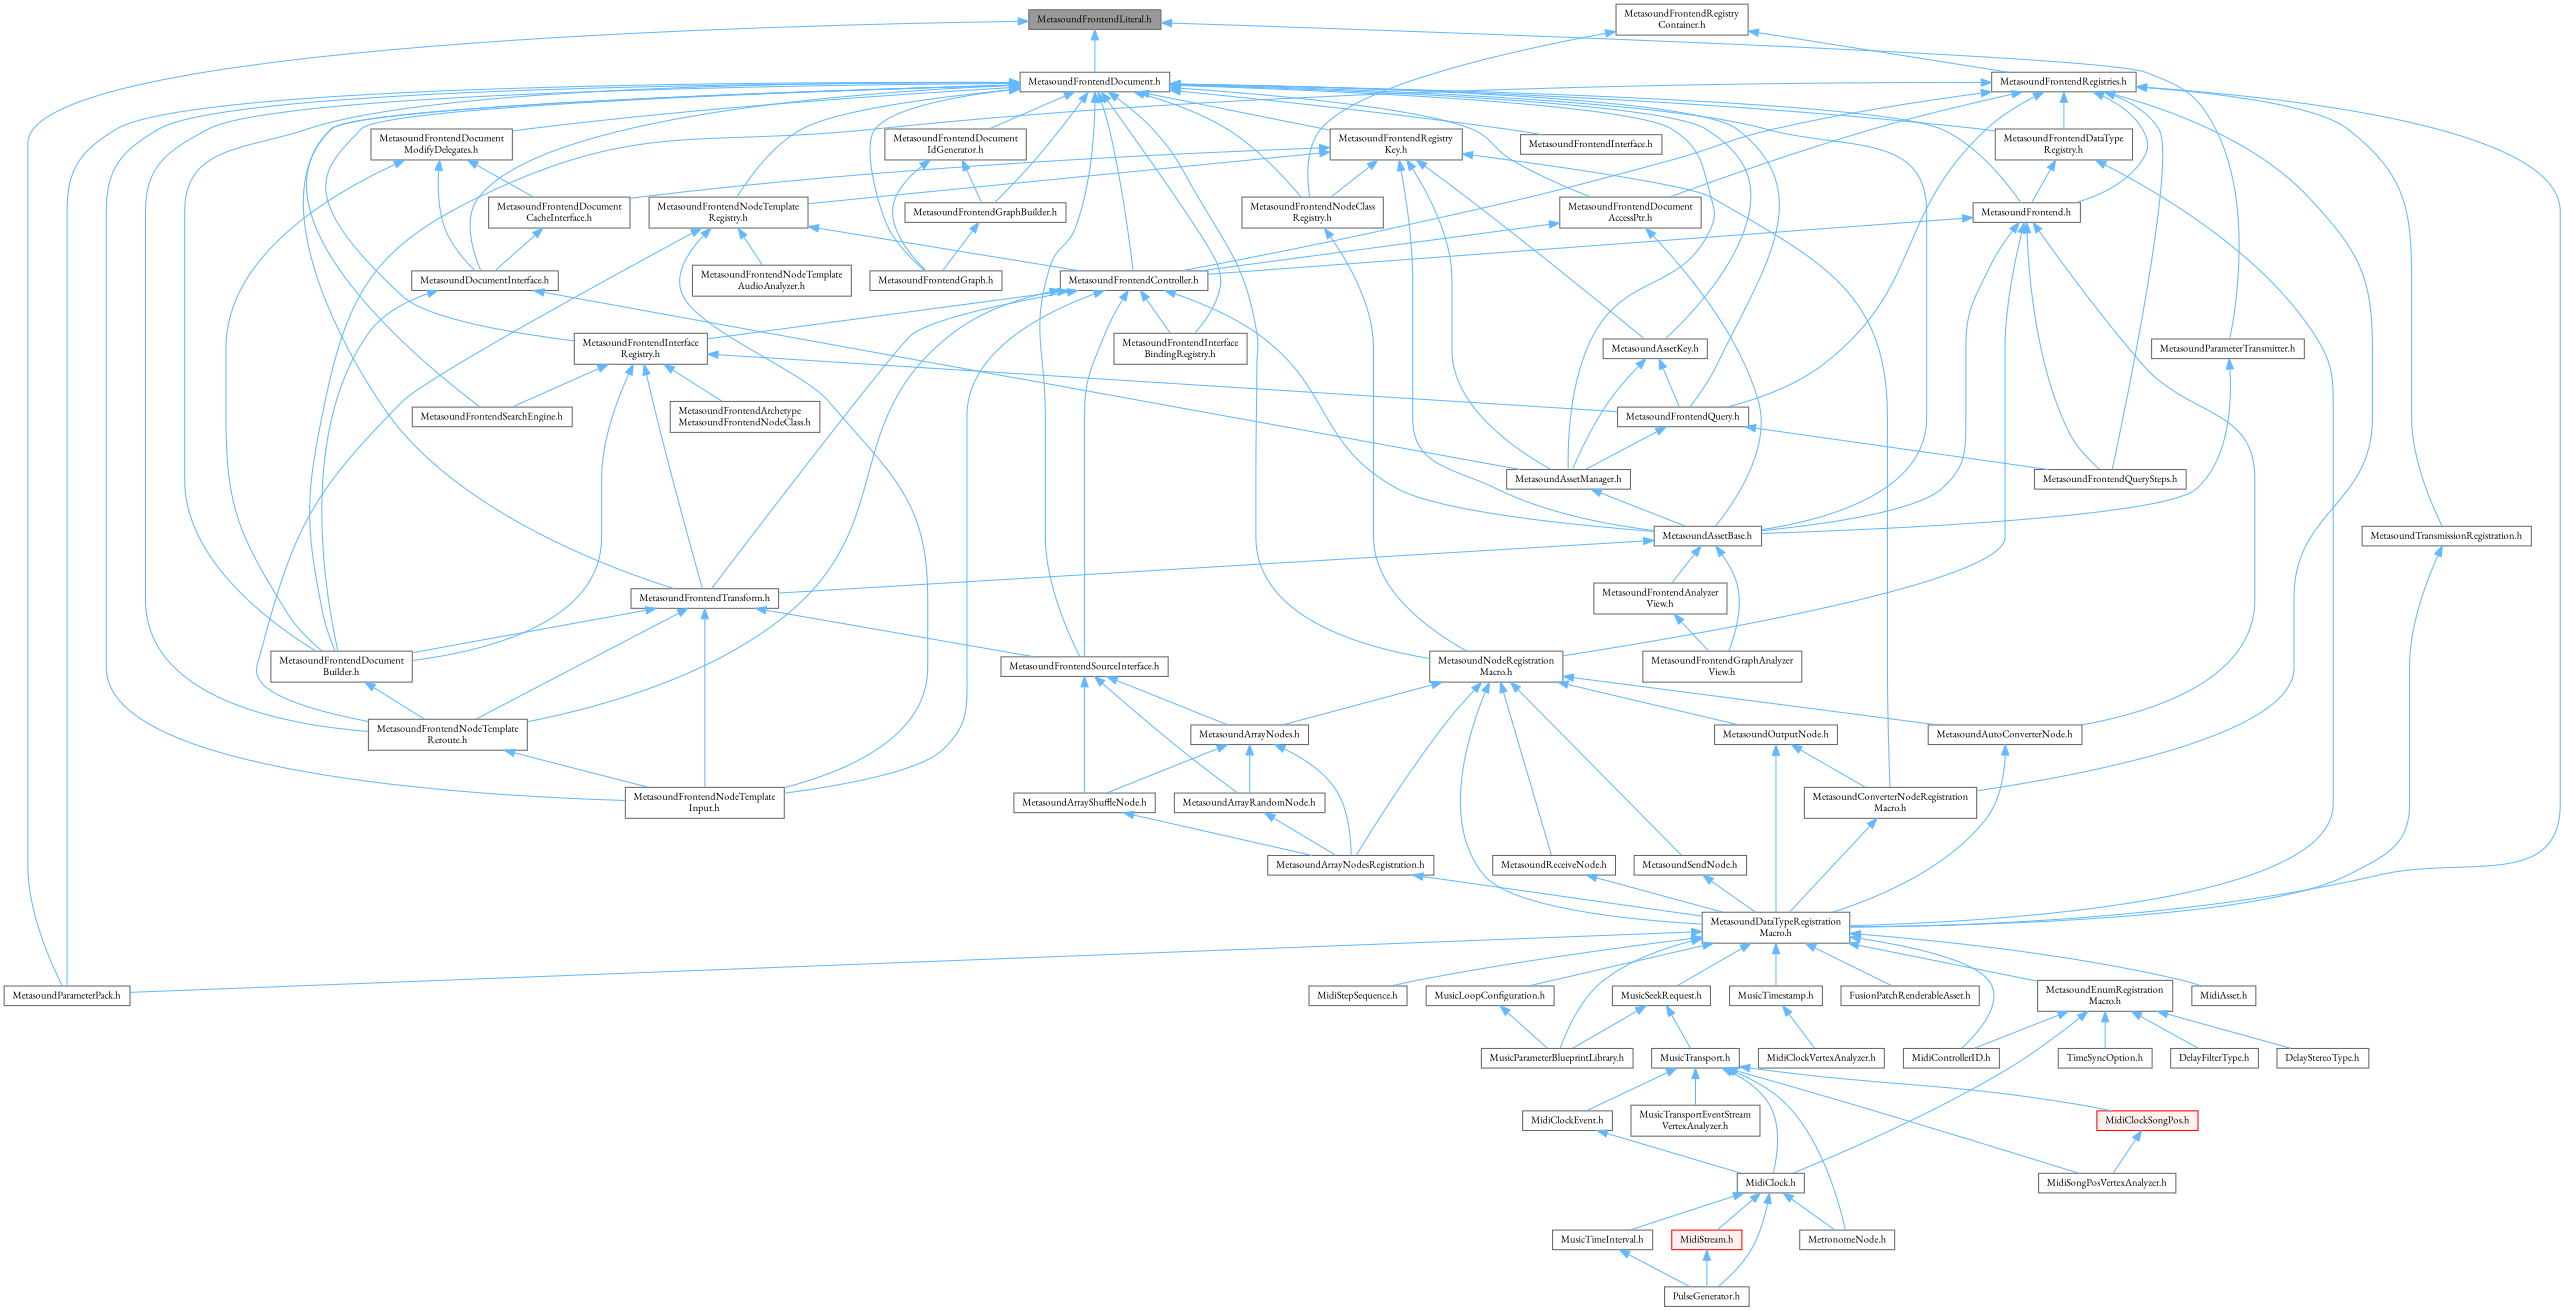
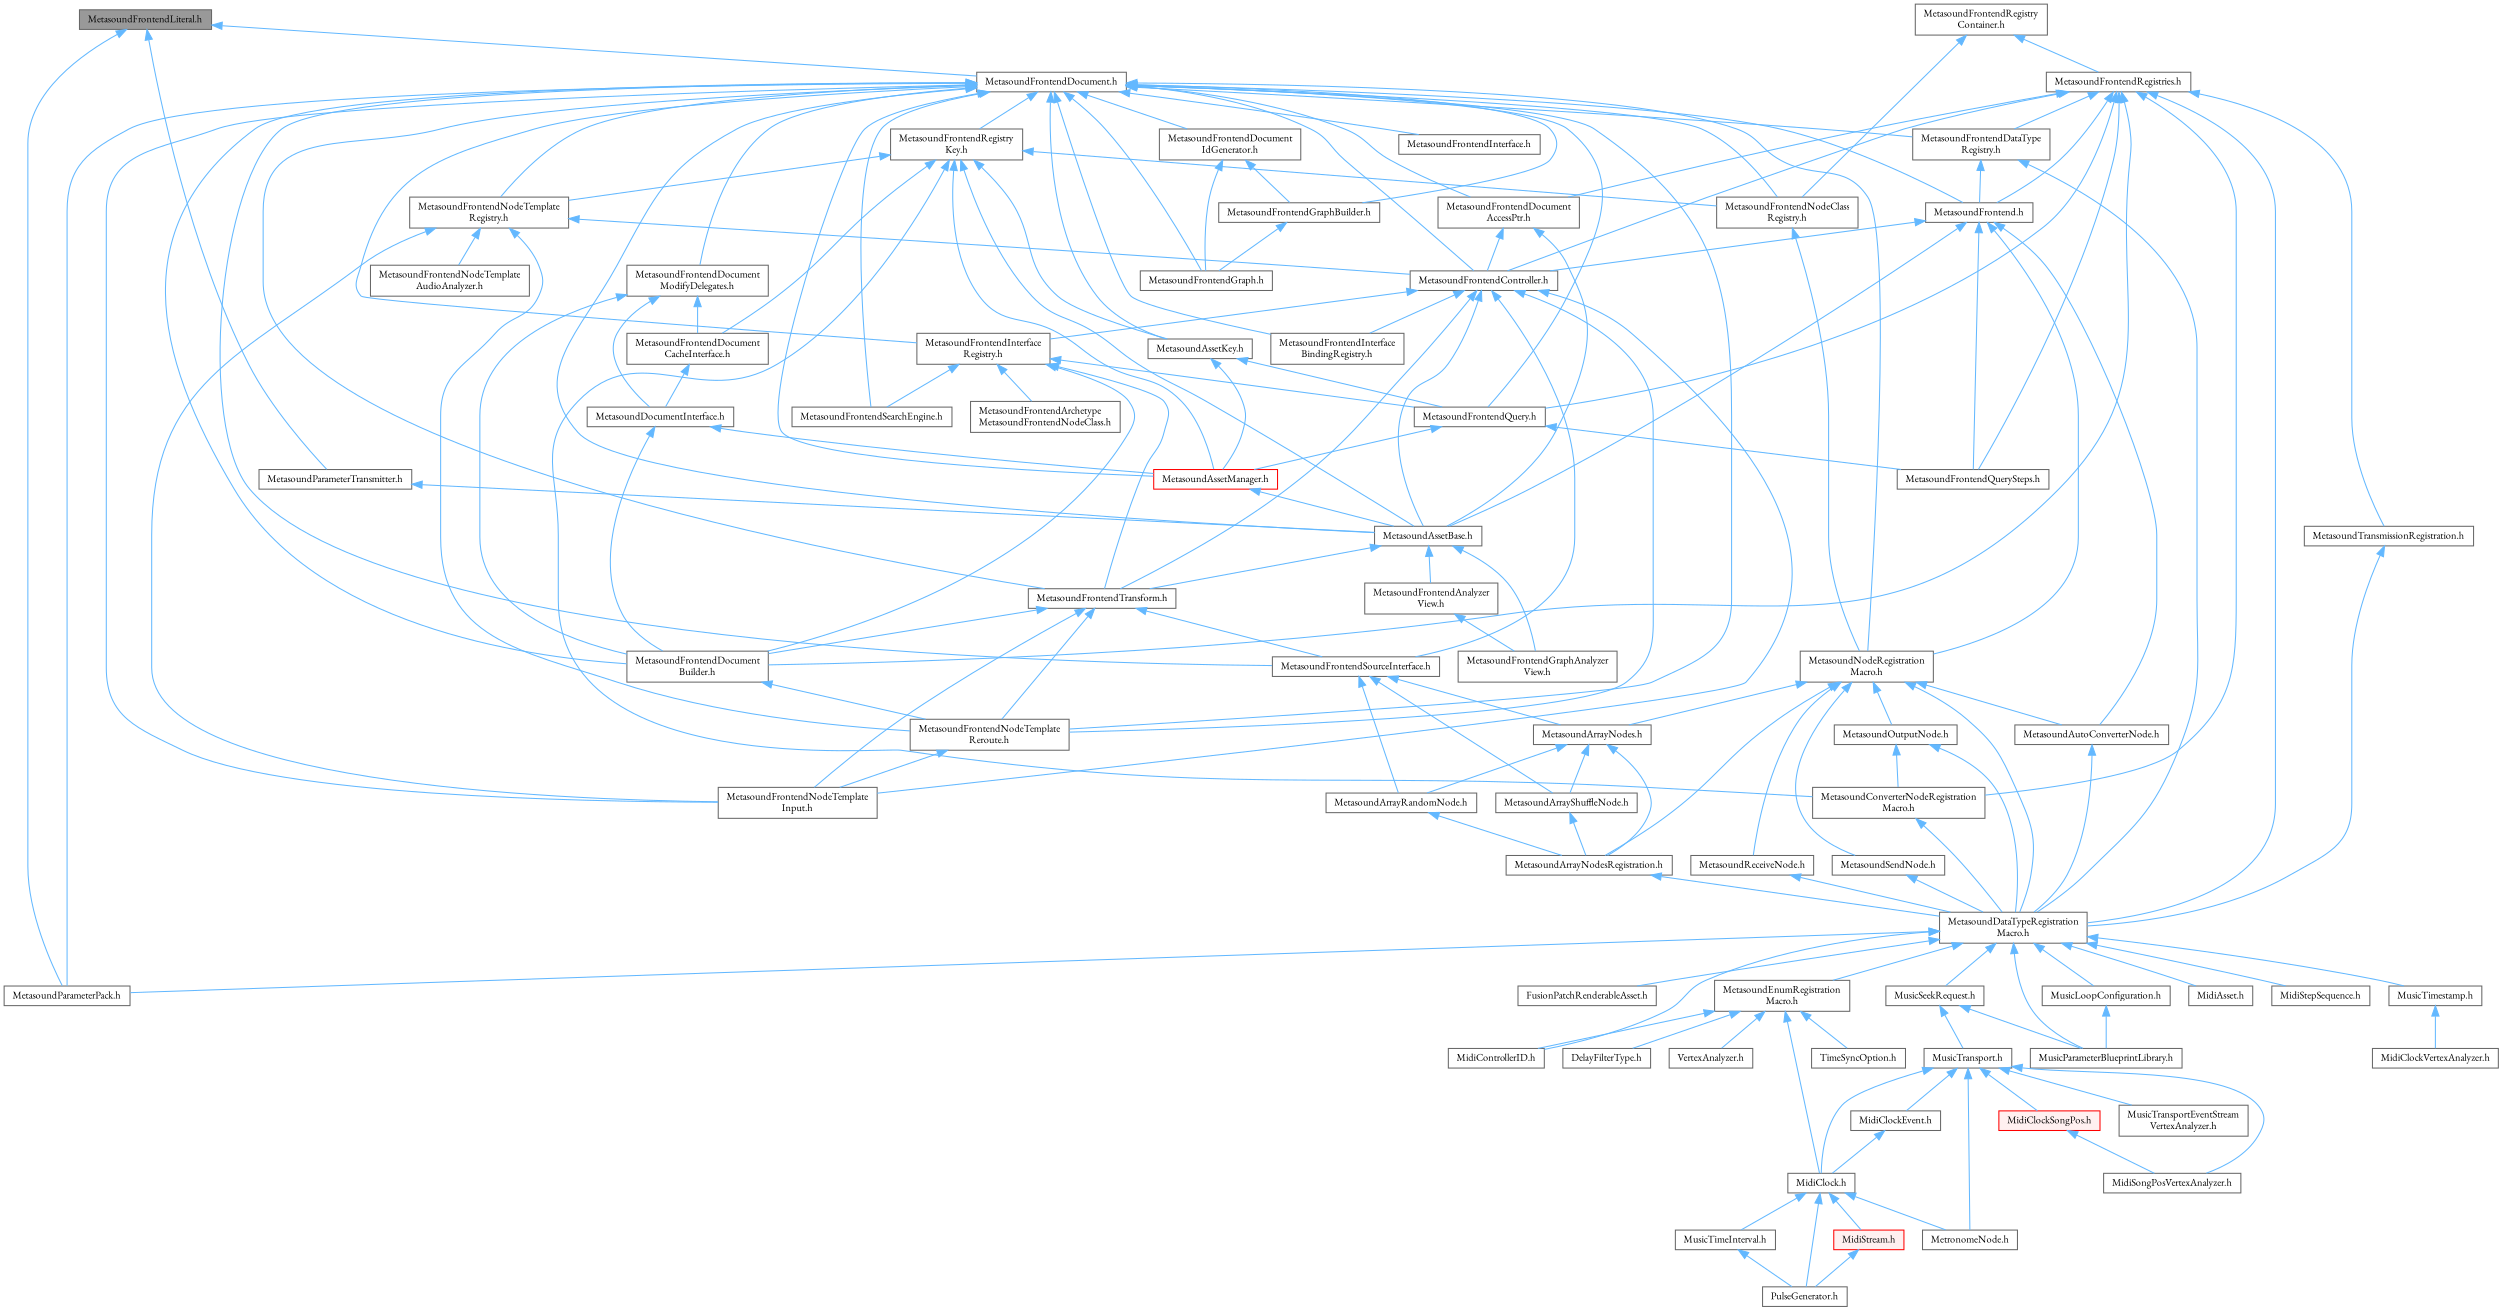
edge "MetasoundDocumentInterface.h" -> "MetasoundFrontendDocument.h": removed
node "MetasoundAssetManager.h": color grey40 -> red
node "DelayStereoType.h": label "DelayStereoType.h" -> "VertexAnalyzer.h"
